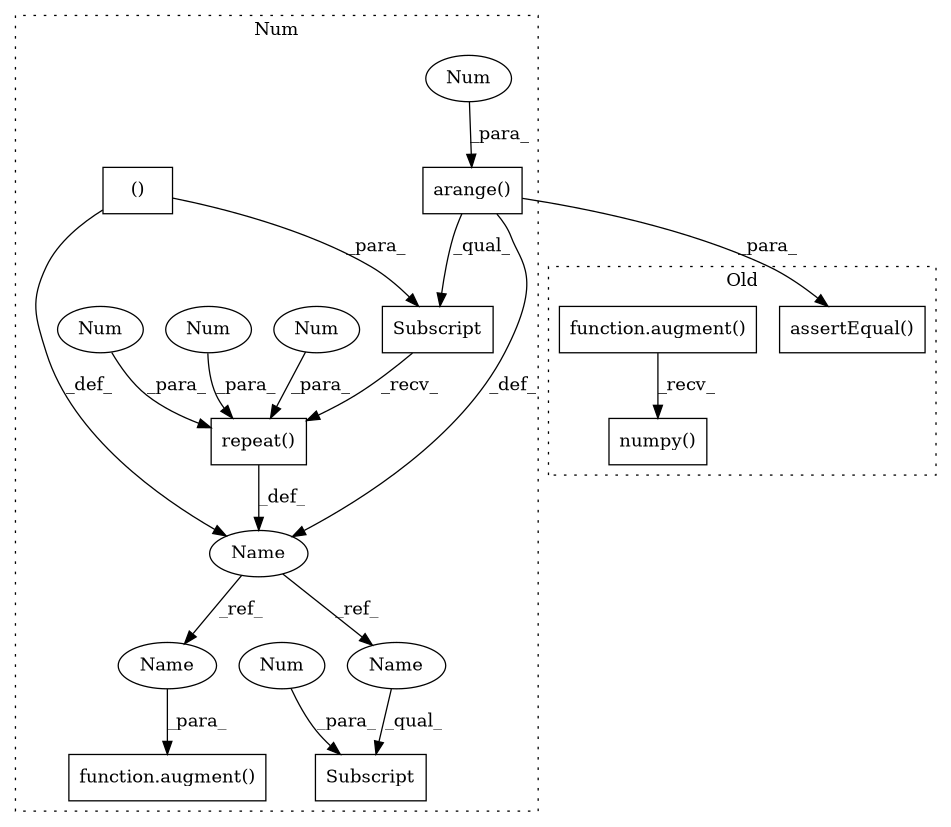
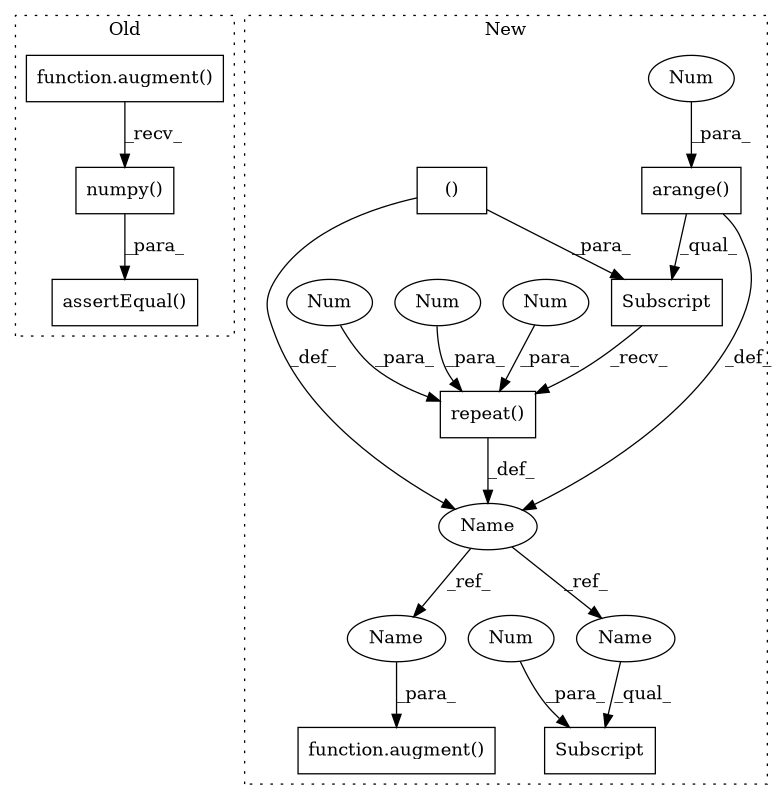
cluster "Num": label "Num" -> "New"
edge "arange()" -> "assertEqual()": now "numpy()" -> "assertEqual()"
